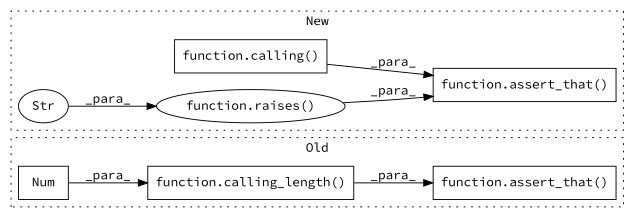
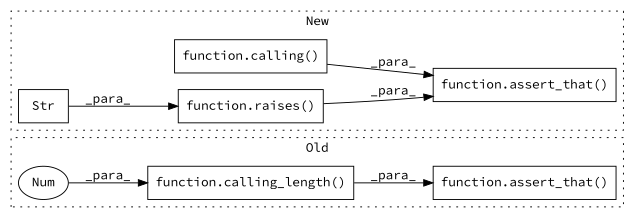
node "Str": shape ellipse -> box
node "function.raises()": shape ellipse -> box
node "Num": shape box -> ellipse
